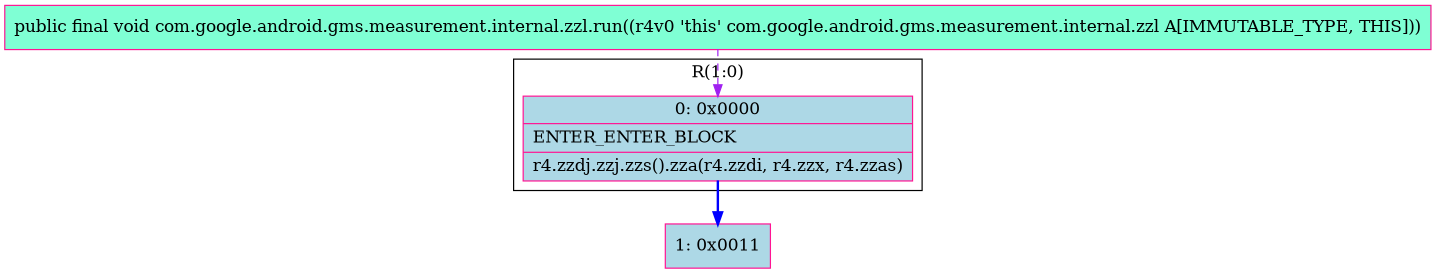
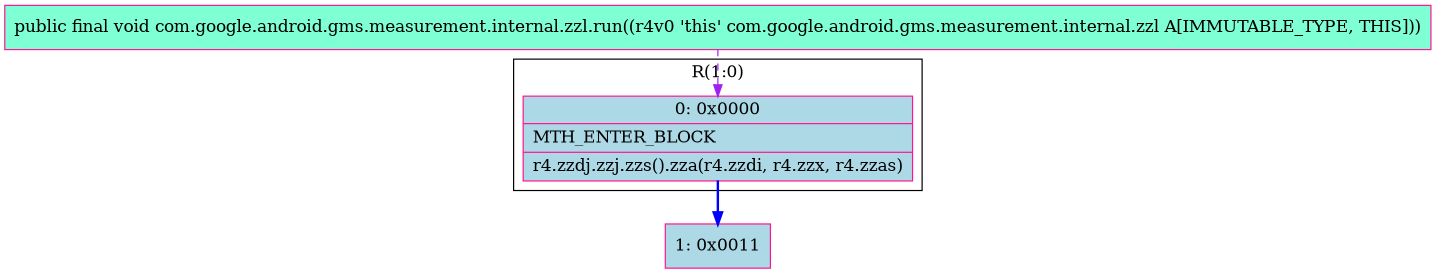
node "0: 0x0000": text "ENTER_ENTER_BLOCK" -> "MTH_ENTER_BLOCK"
